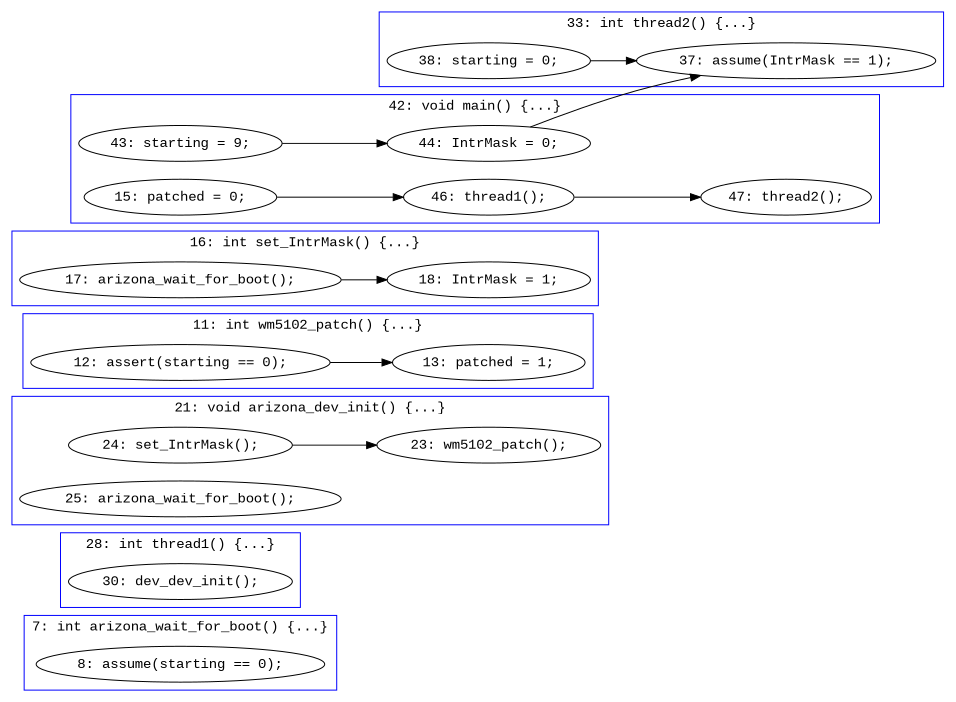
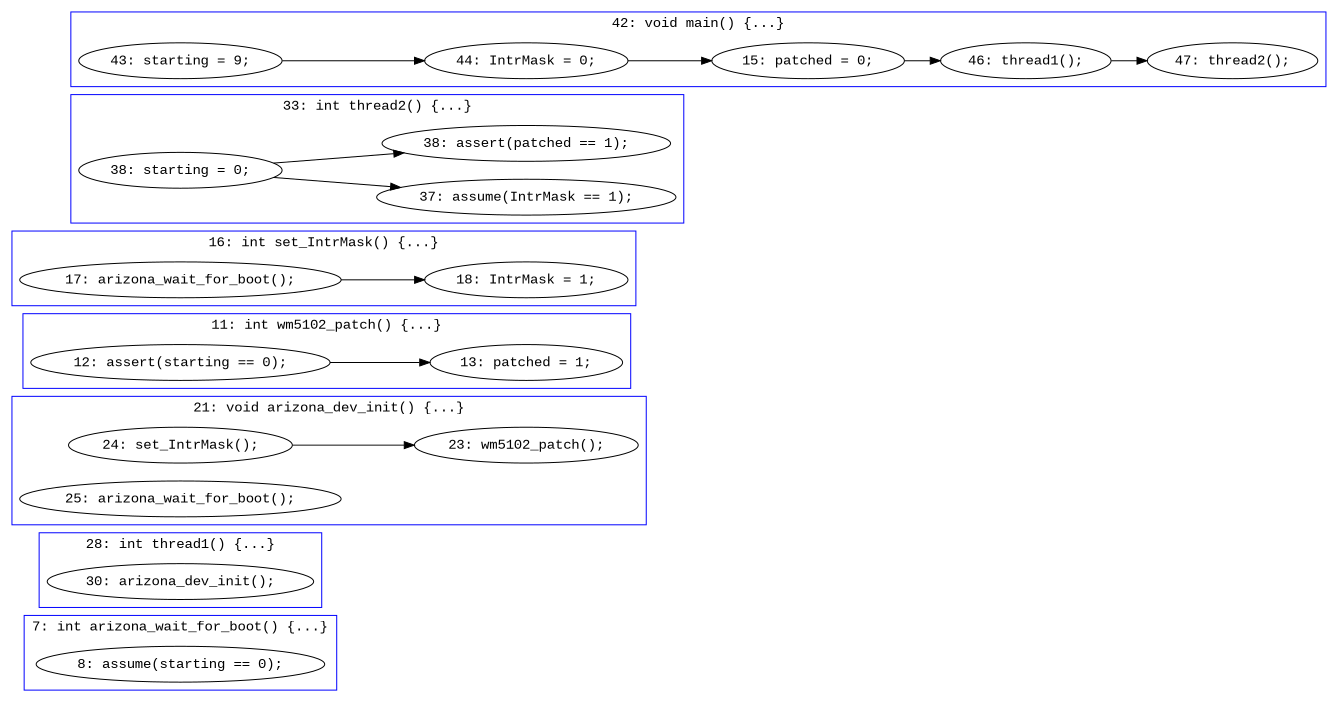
edge "44: IntrMask = 0;" -> "37: assume(IntrMask == 1);": now "44: IntrMask = 0;" -> "15: patched = 0;"
node "38: assert(patched == 1);": added
node "30: dev_dev_init();": label "30: dev_dev_init();" -> "30: arizona_dev_init();"
